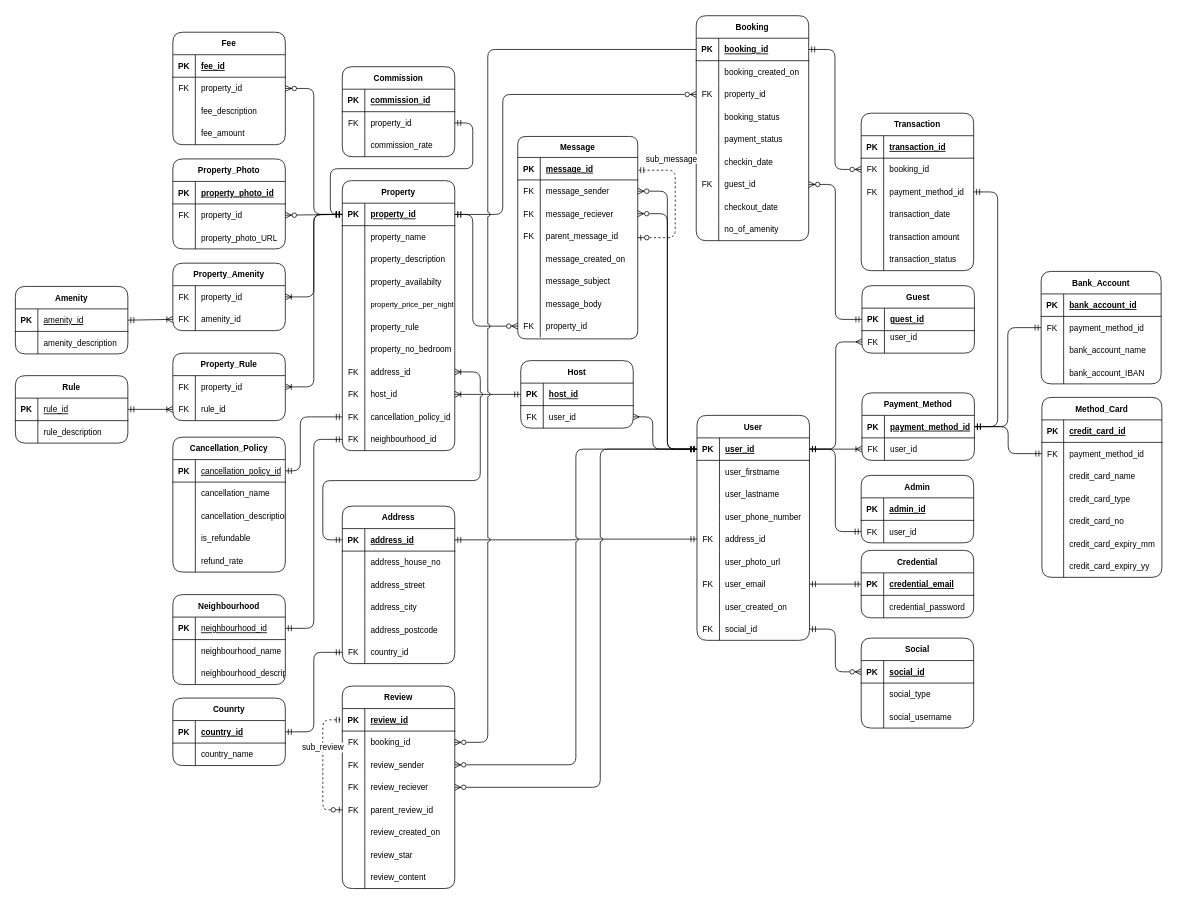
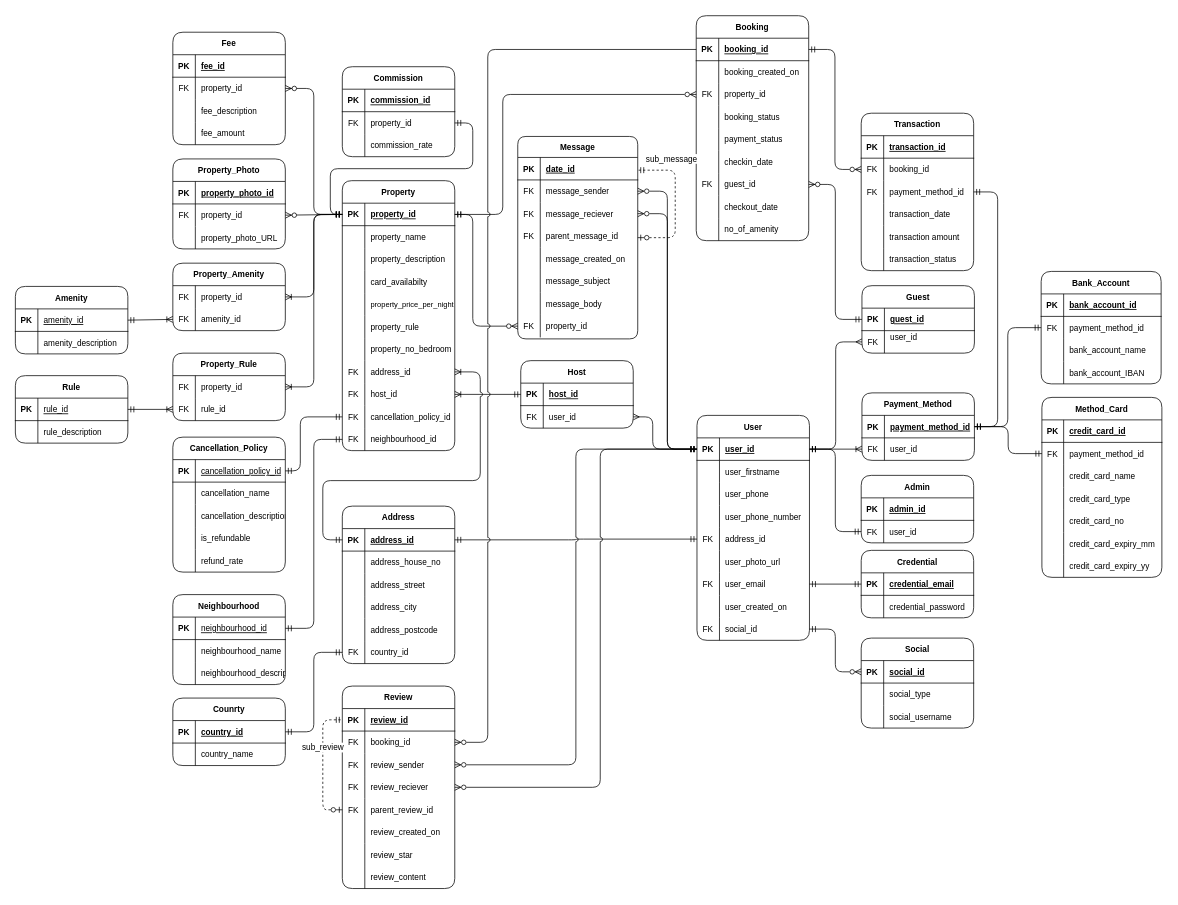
node "message_id": label "message_id" -> "date_id"
node "property_availabilty": label "property_availabilty" -> "card_availabilty"
node "user_lastname": label "user_lastname" -> "user_phone"
